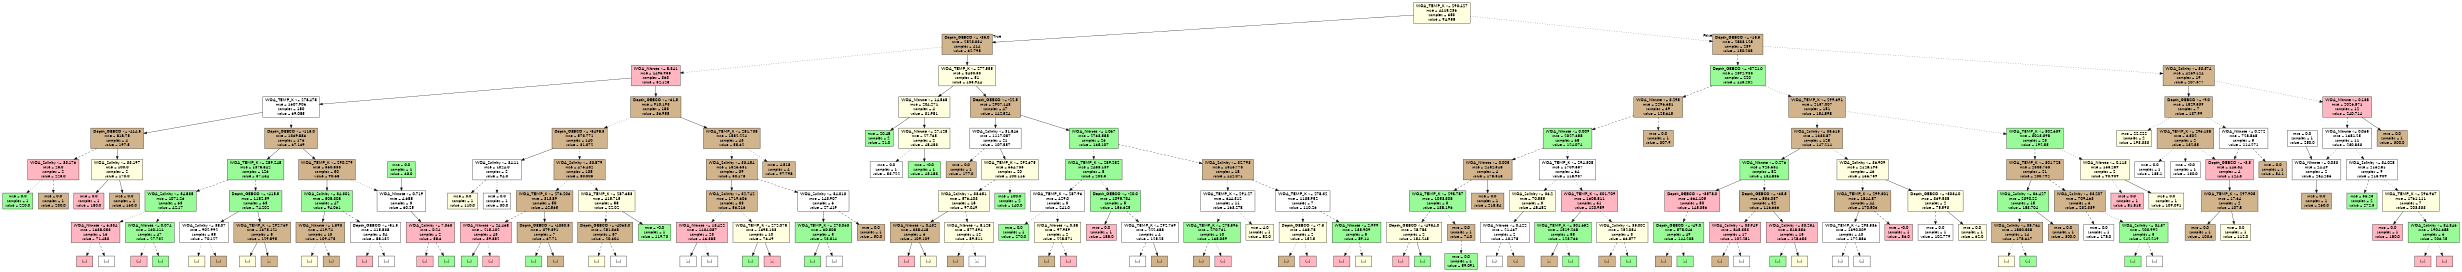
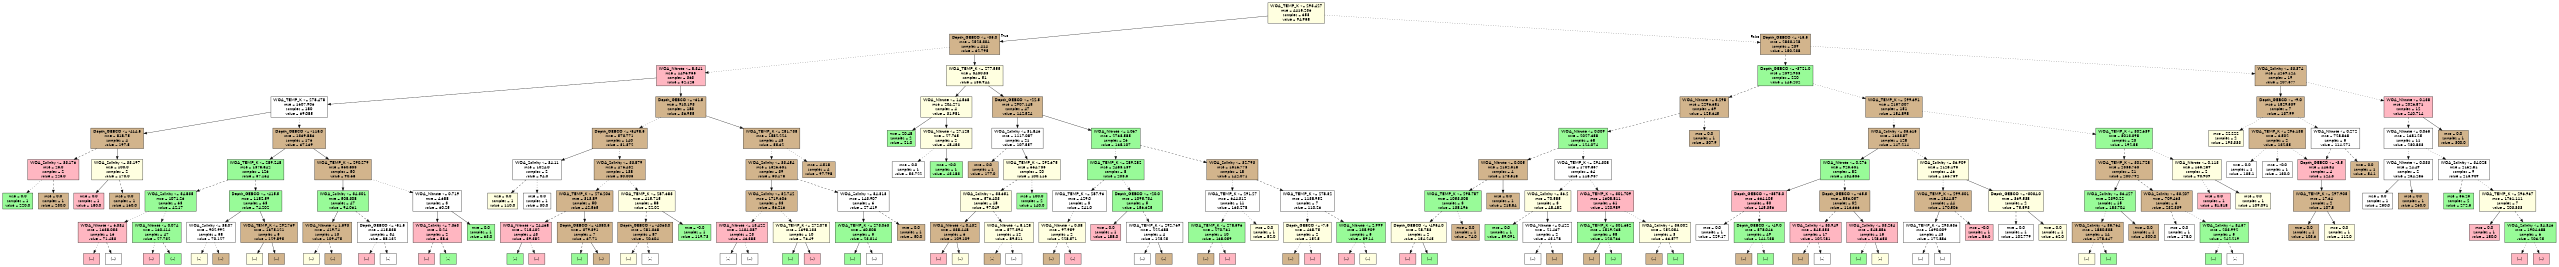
edge "mse = 0.0 samples = 1 value = 250.0" -> "WOA_Nitrate <= 0.033 mse = 24.49 samples = 2 value = 254.286": reversed
edge "mse = 0.0 samples = 1 value = 63.0" -> "WOA_Nitrate <= 0.719 mse = 4.688 samples = 3 value = 60.25": reversed
edge "WOA_Salinity <= 33.197 mse = 100.0 samples = 2 value = 170.0" -> "mse = 0.0 samples = 1 value = 160.0": style solid -> dashed
node "mse = 0.0 samples = 1 value = 270.0": removed
node "mse = 4.0 samples = 1 value = 82.0": label "mse = 4.0 samples = 1 value = 82.0" -> "mse = 0.0 samples = 1 value = 82.0"
node "mse = 0.0 samples = 1 value = 229.17": added
edge "mse = 0.0 samples = 1 value = 74.0" -> "mse = 0.0 samples = 1 value = 59.091": now "WOA_Salinity <= 36.2 mse = 70.585 samples = 3 value = 48.482" -> "mse = 0.0 samples = 1 value = 59.091"
